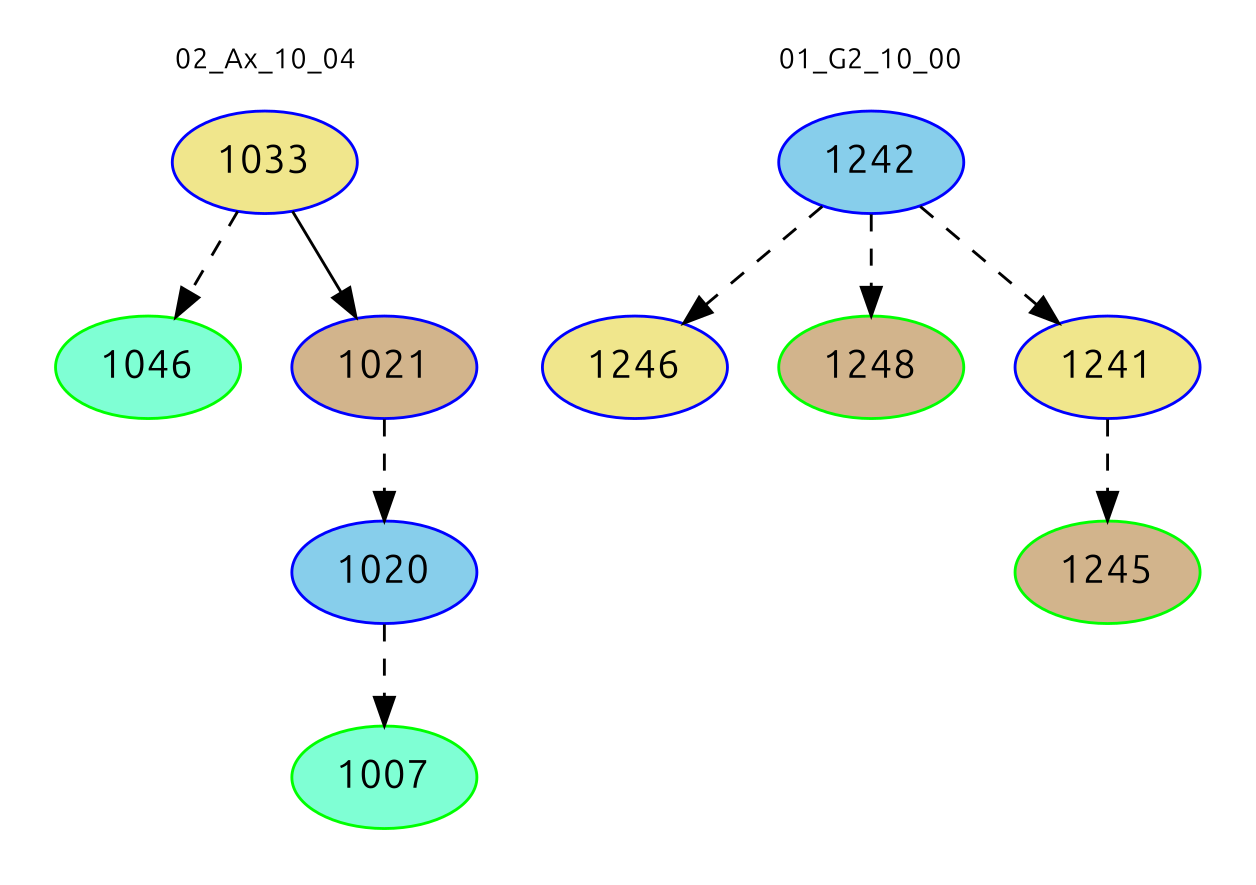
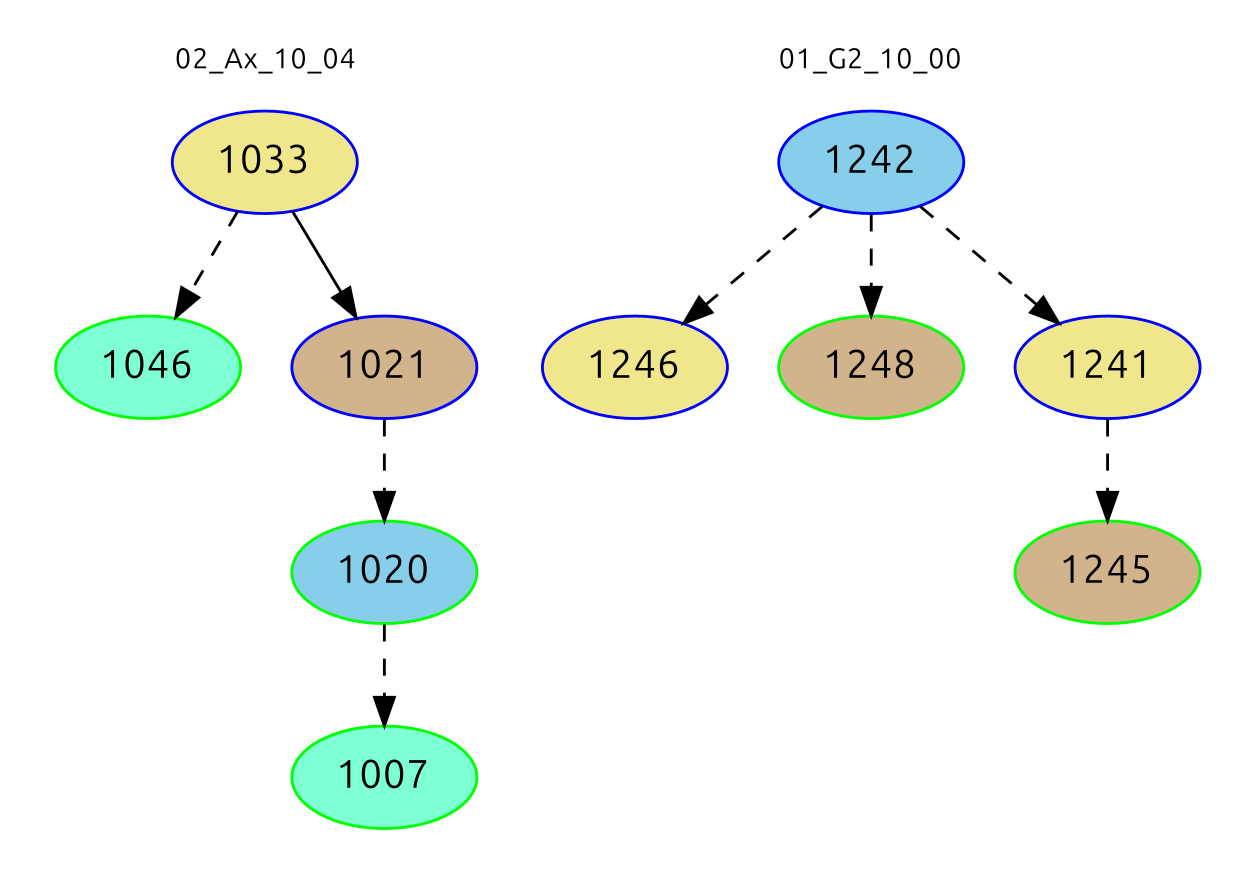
node "1020": color blue -> green
